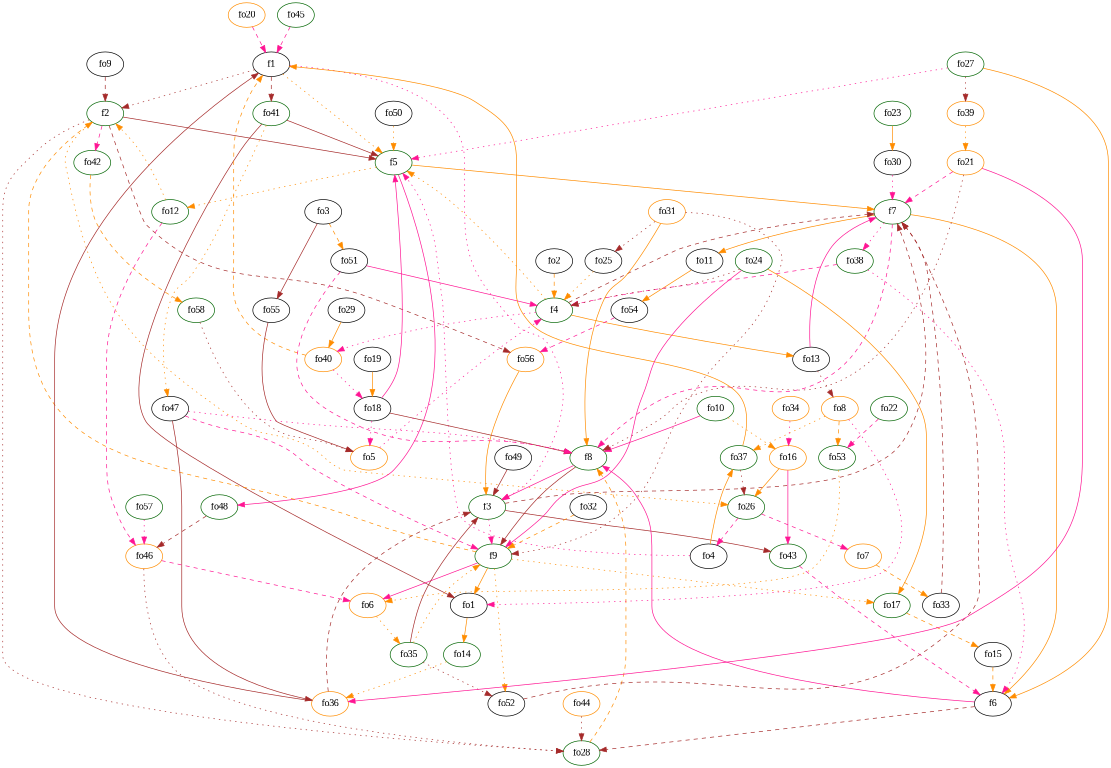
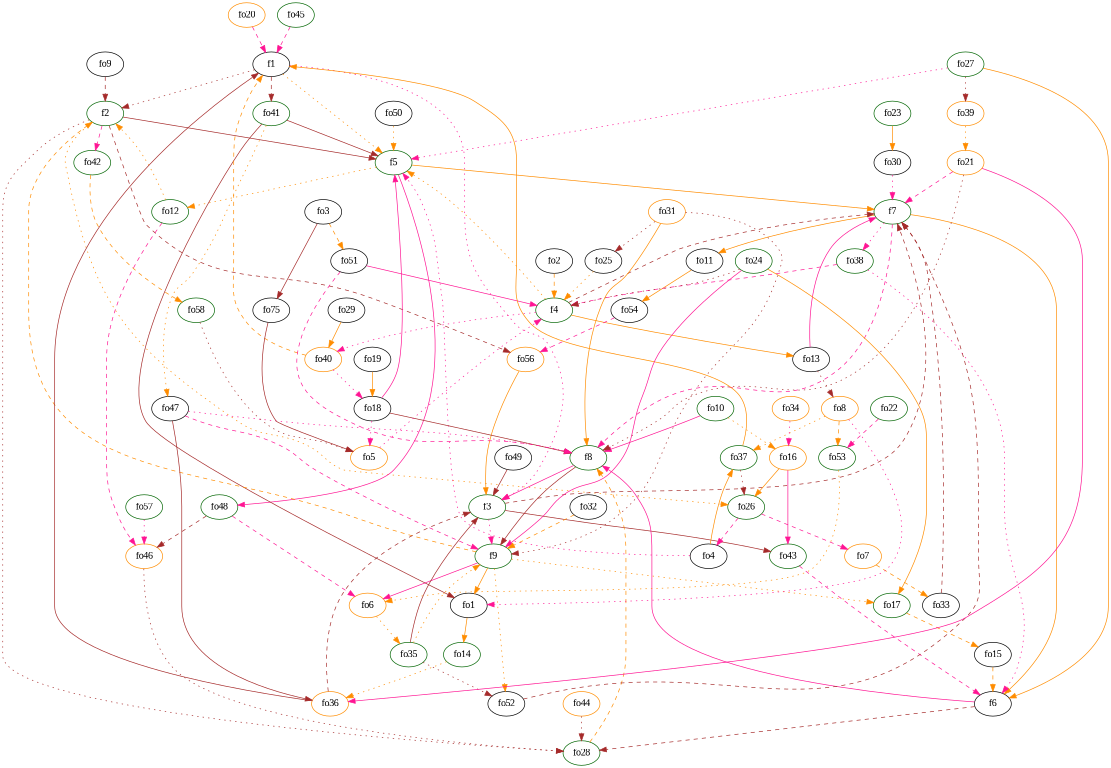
node "fo55": label "fo55" -> "fo75"
edge "fo46" -> "fo6": now "fo48" -> "fo6"
